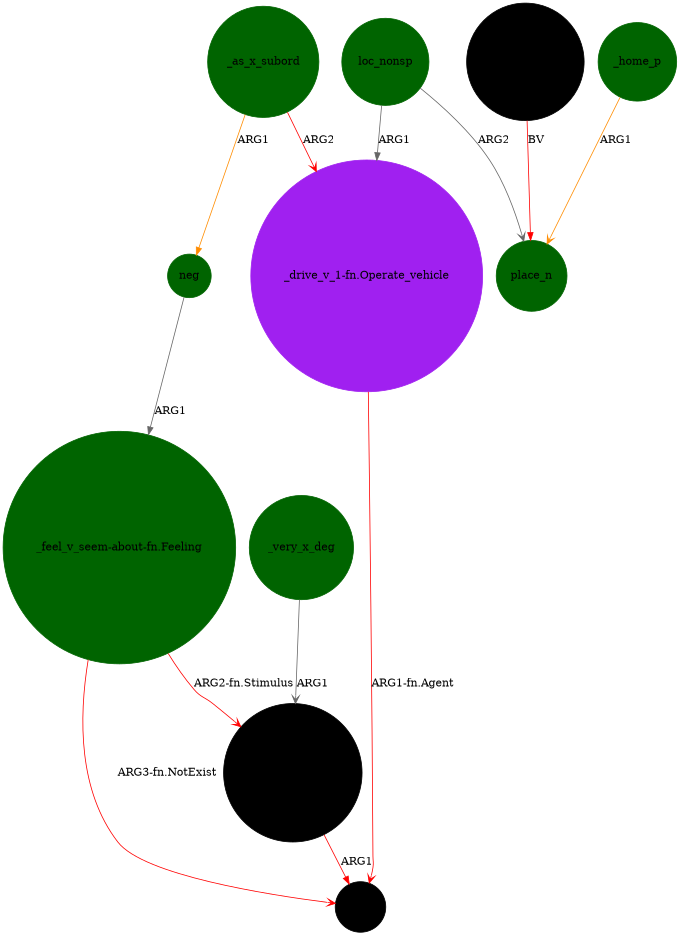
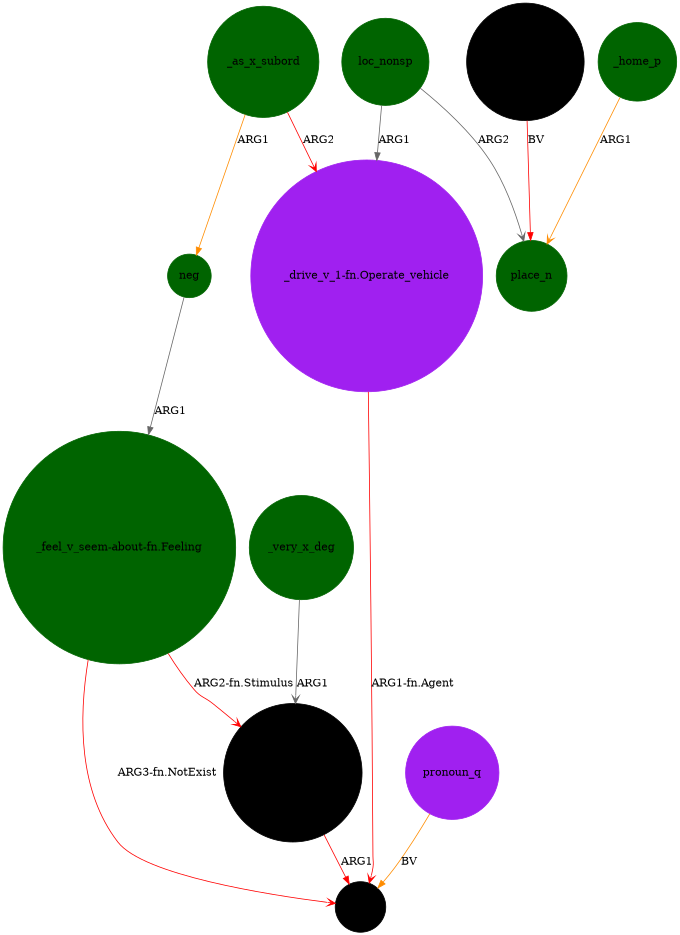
node "pronoun_q": added
